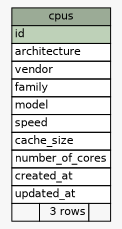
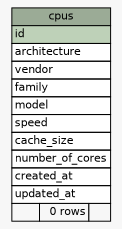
node "cpus": text "3 rows" -> "0 rows"
